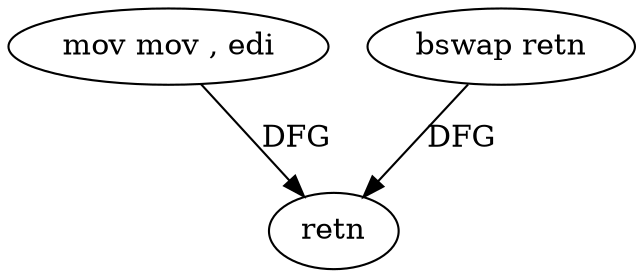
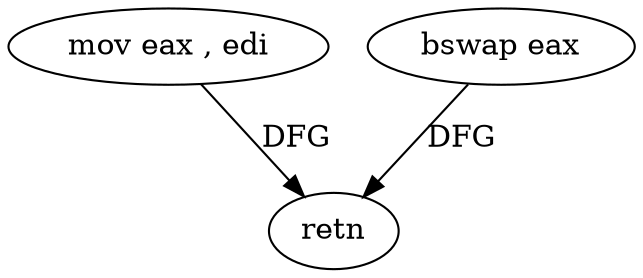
node "mov mov , edi": label "mov mov , edi" -> "mov eax , edi"
node "bswap retn": label "bswap retn" -> "bswap eax"
